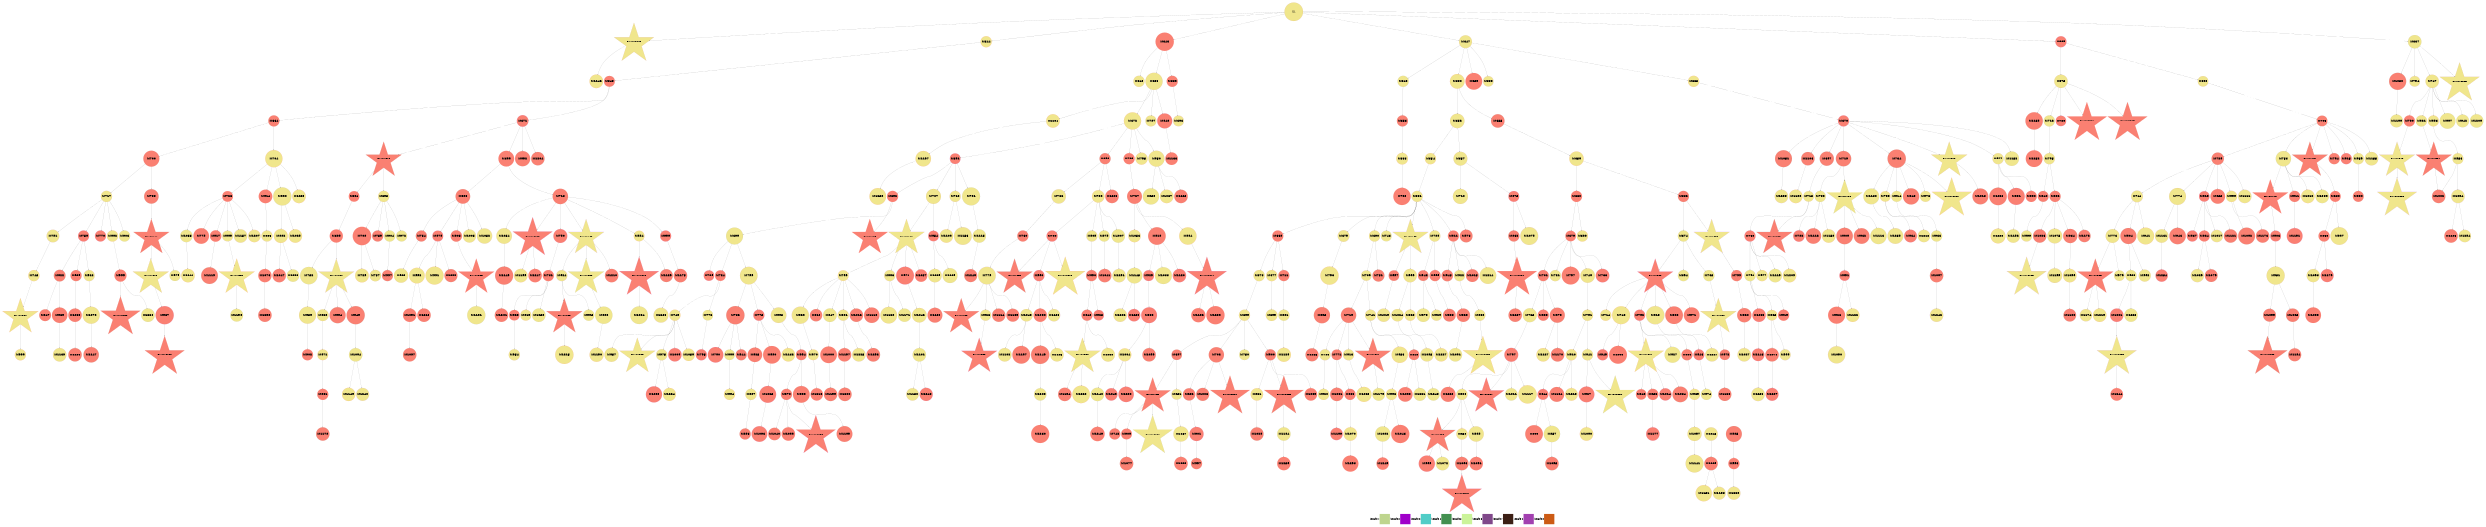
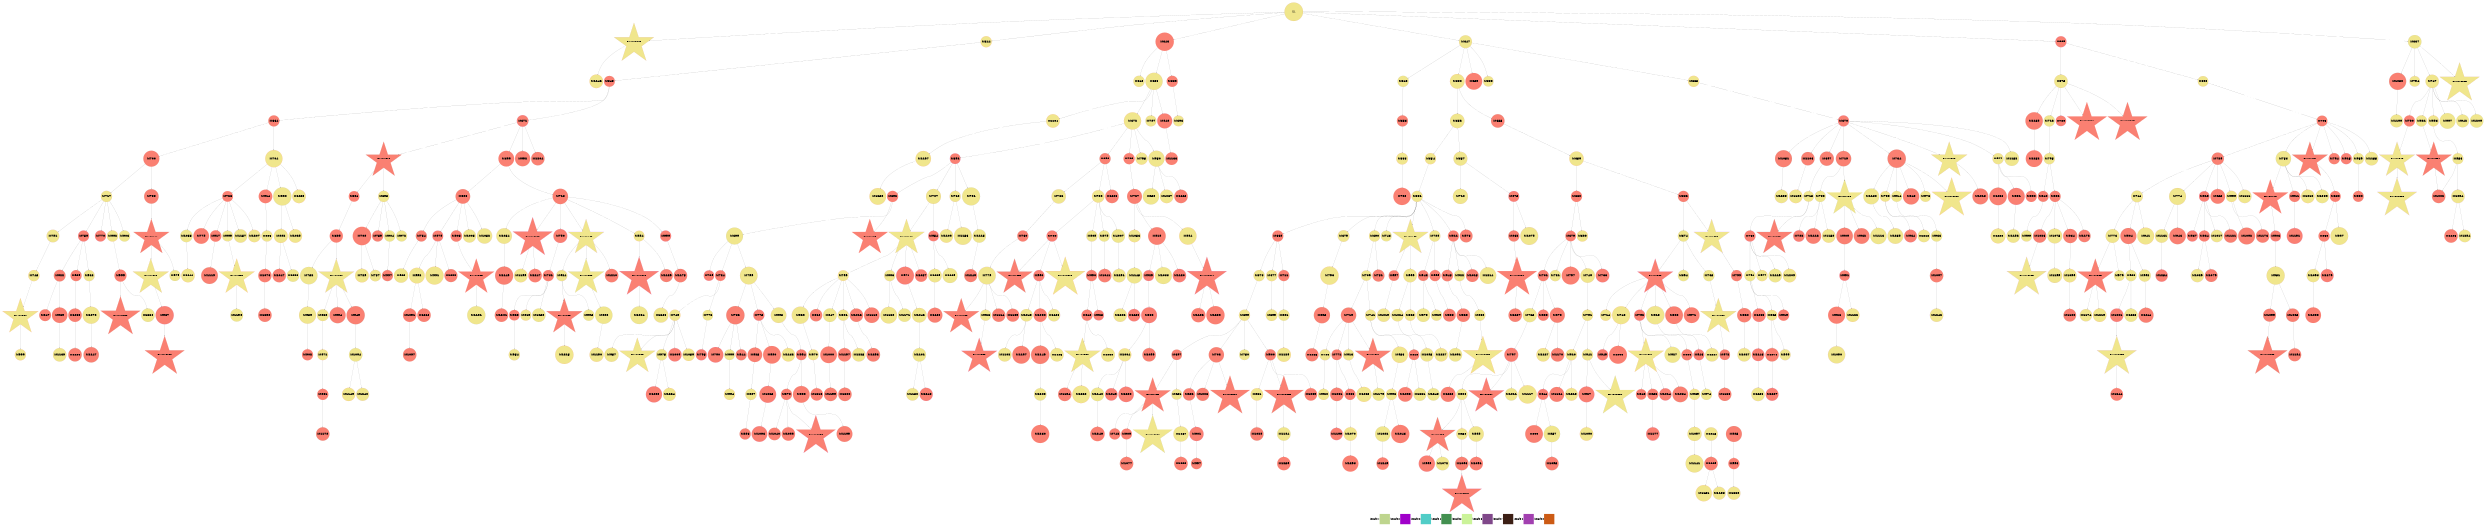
node "M1044": added
